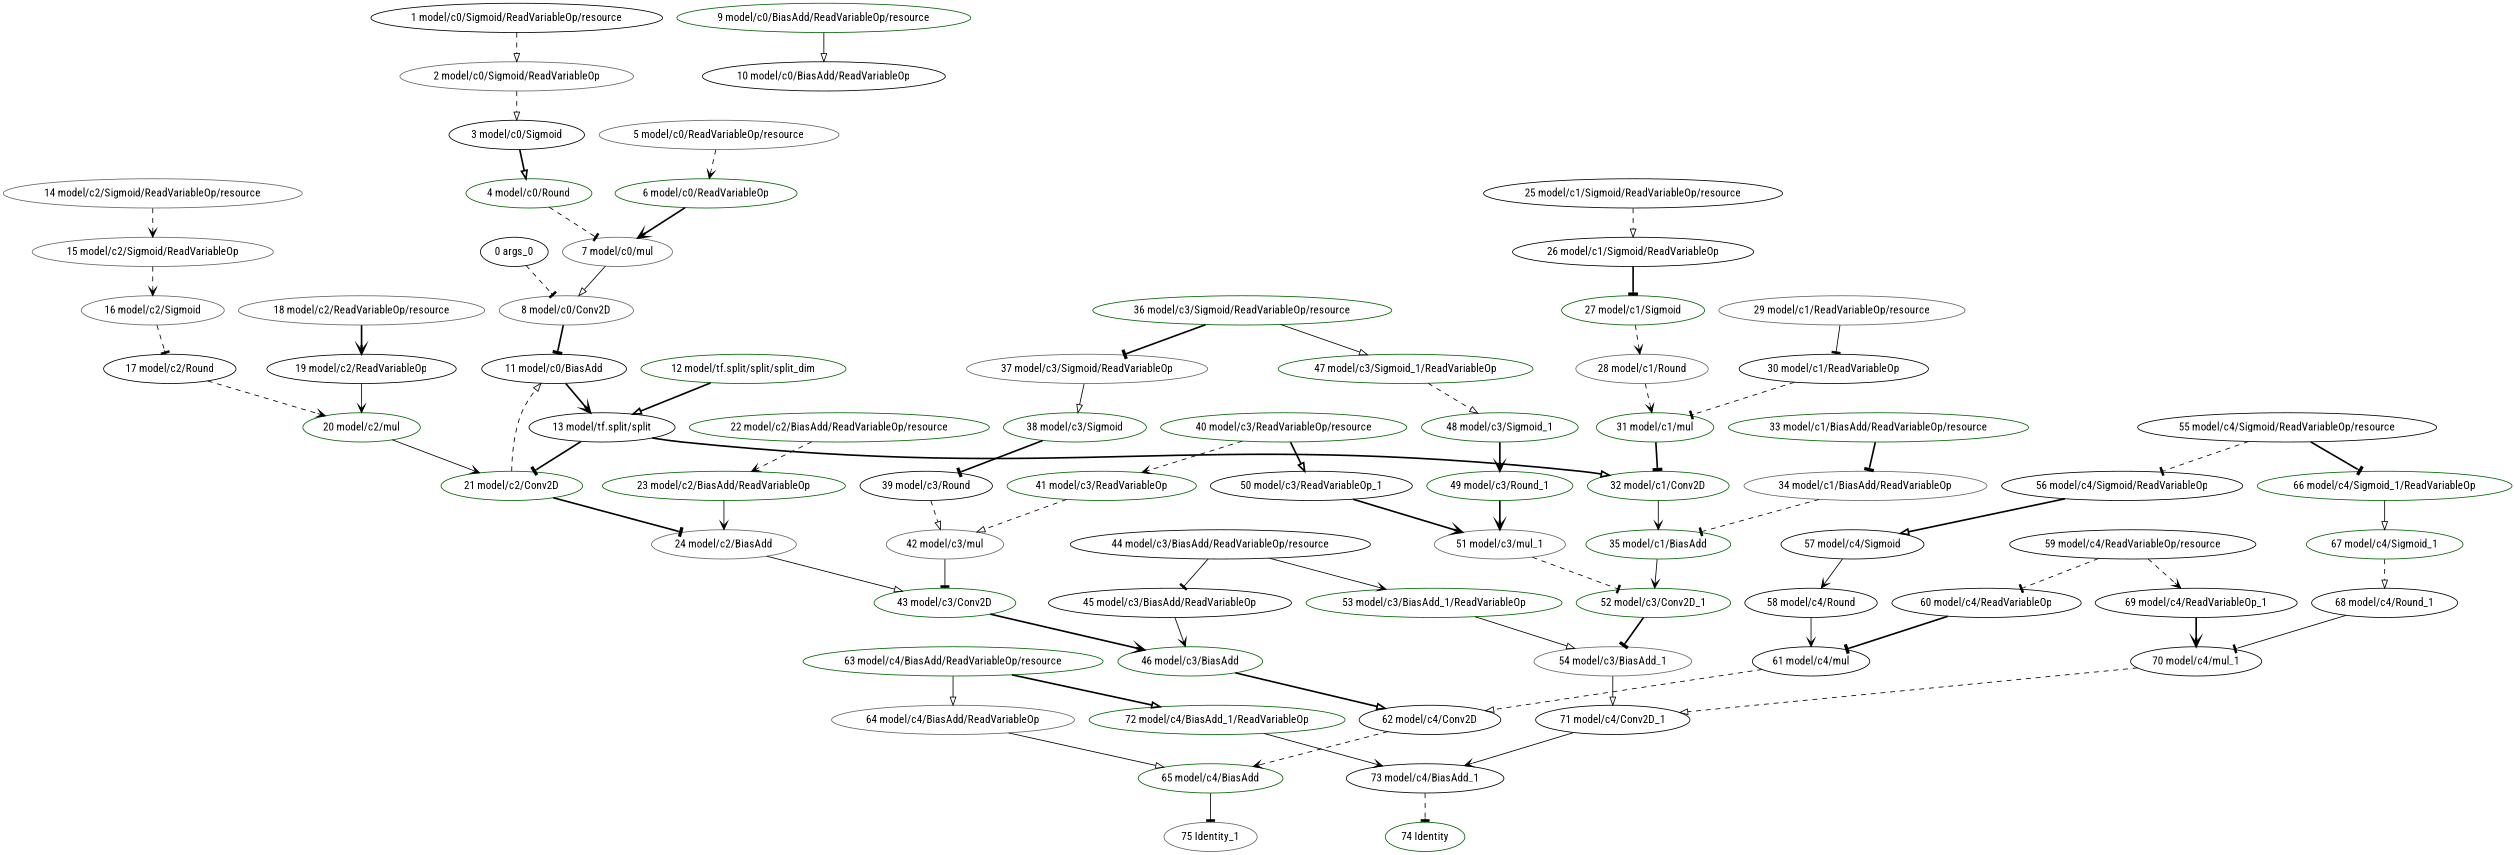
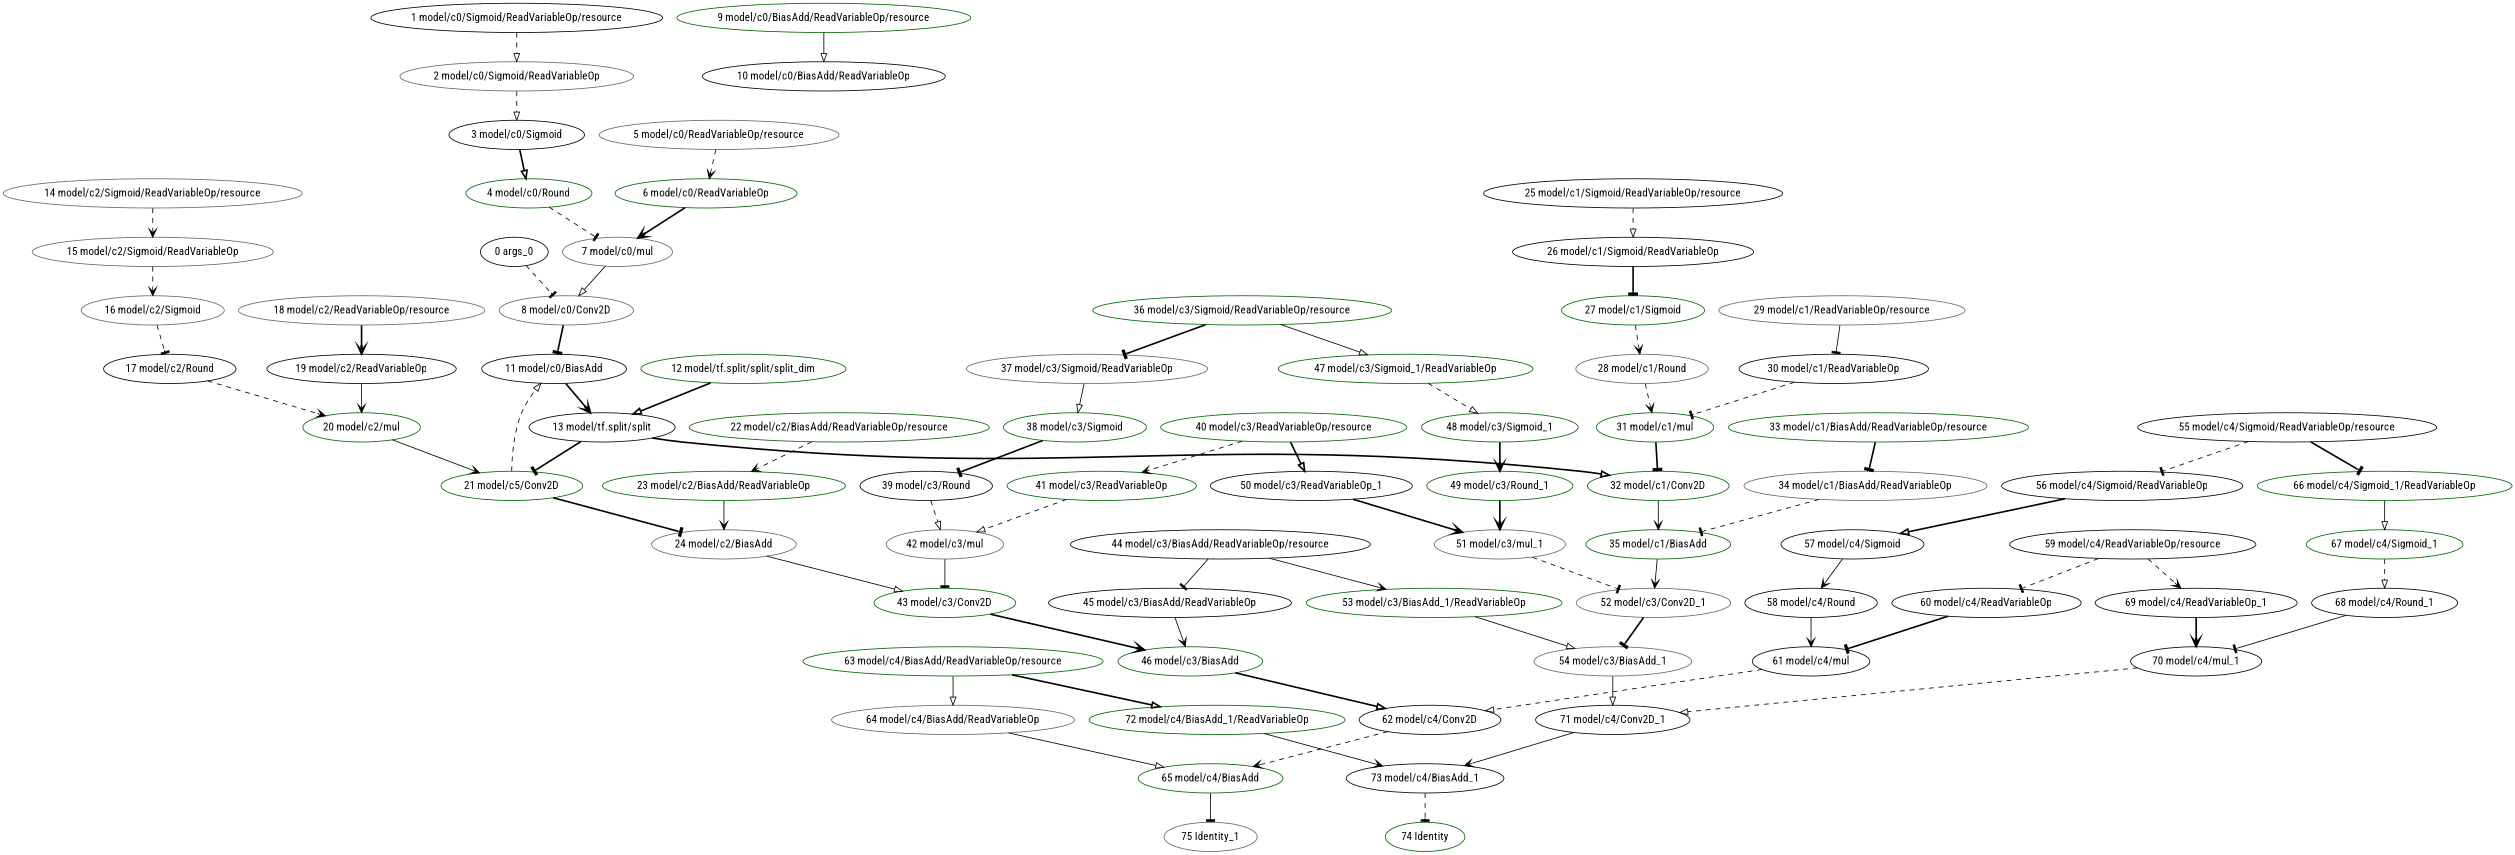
node "21 model/c2/Conv2D": label "21 model/c2/Conv2D" -> "21 model/c5/Conv2D"
node "52 model/c3/Conv2D_1": color darkgreen -> gray40
